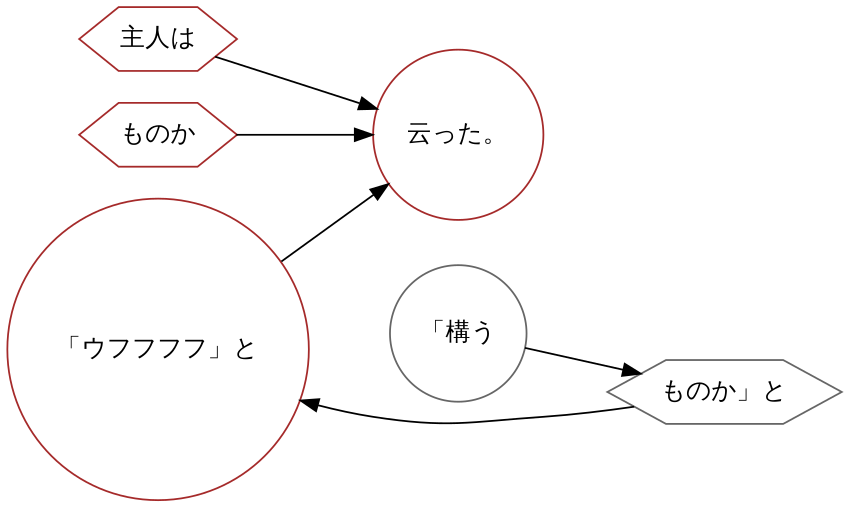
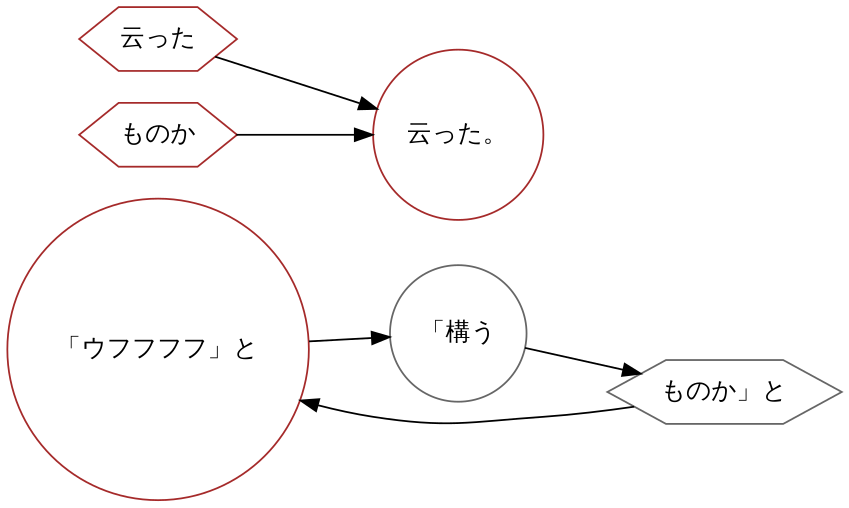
node "主人は": label "主人は" -> "云った"
edge "「ウフフフフ」と" -> "云った。": now "「ウフフフフ」と" -> "「構う"
